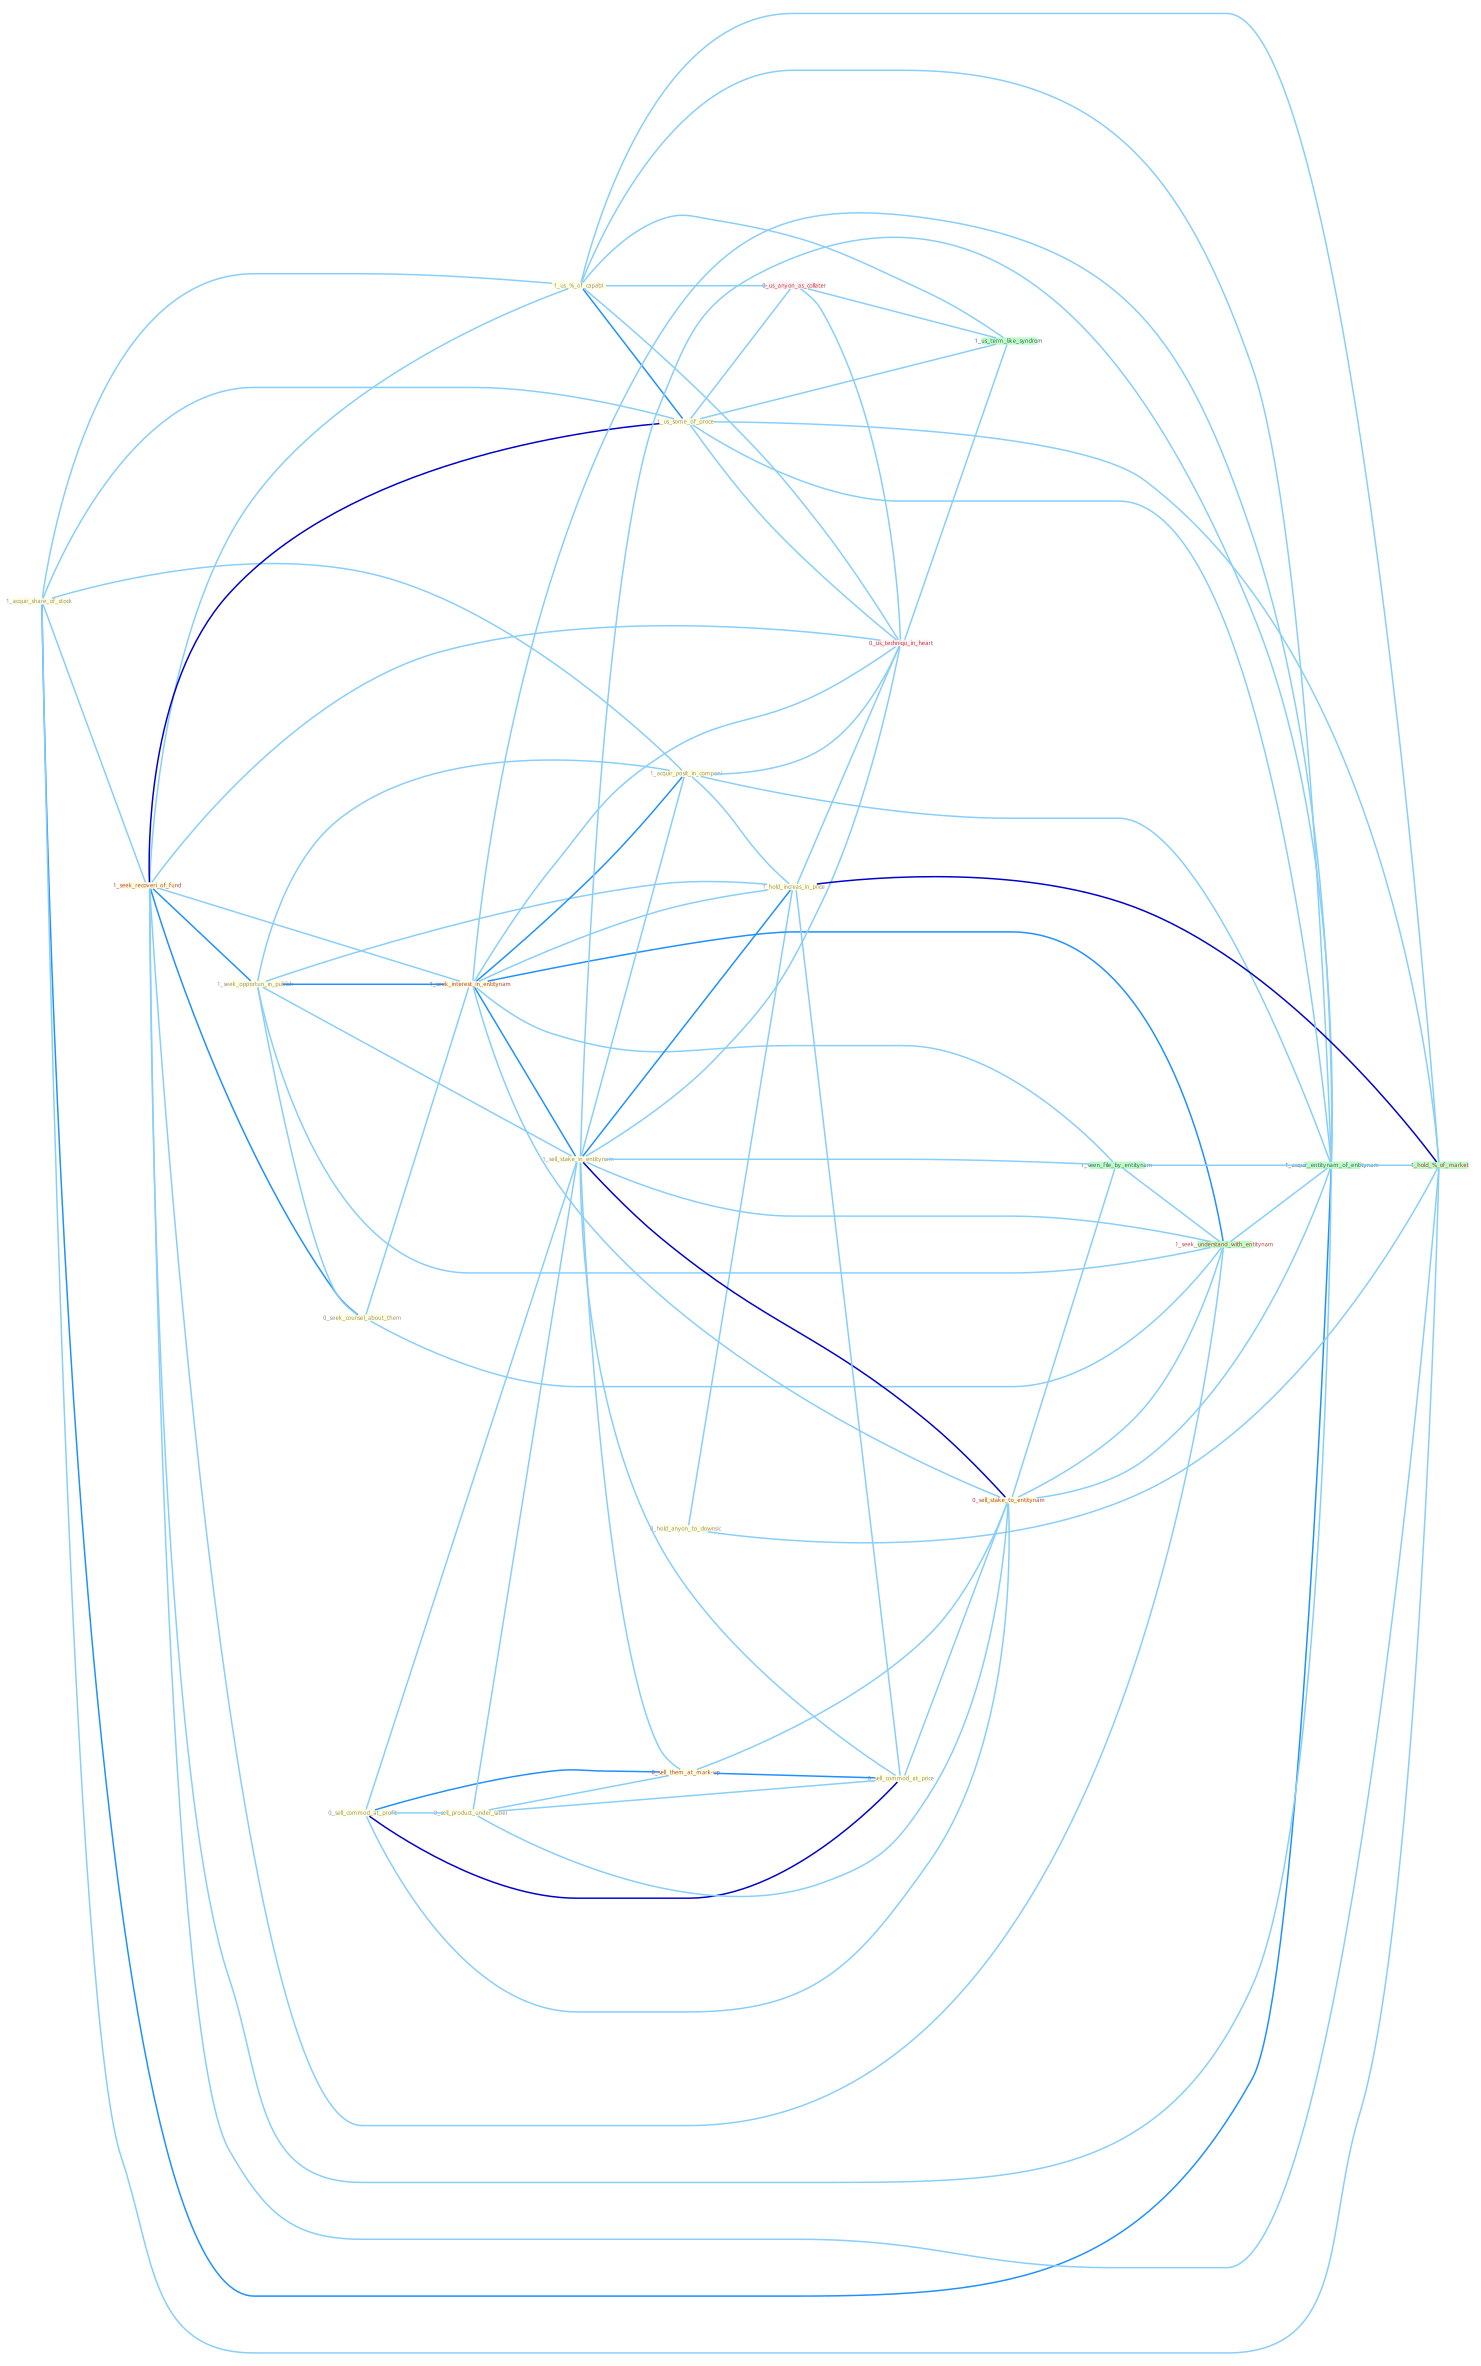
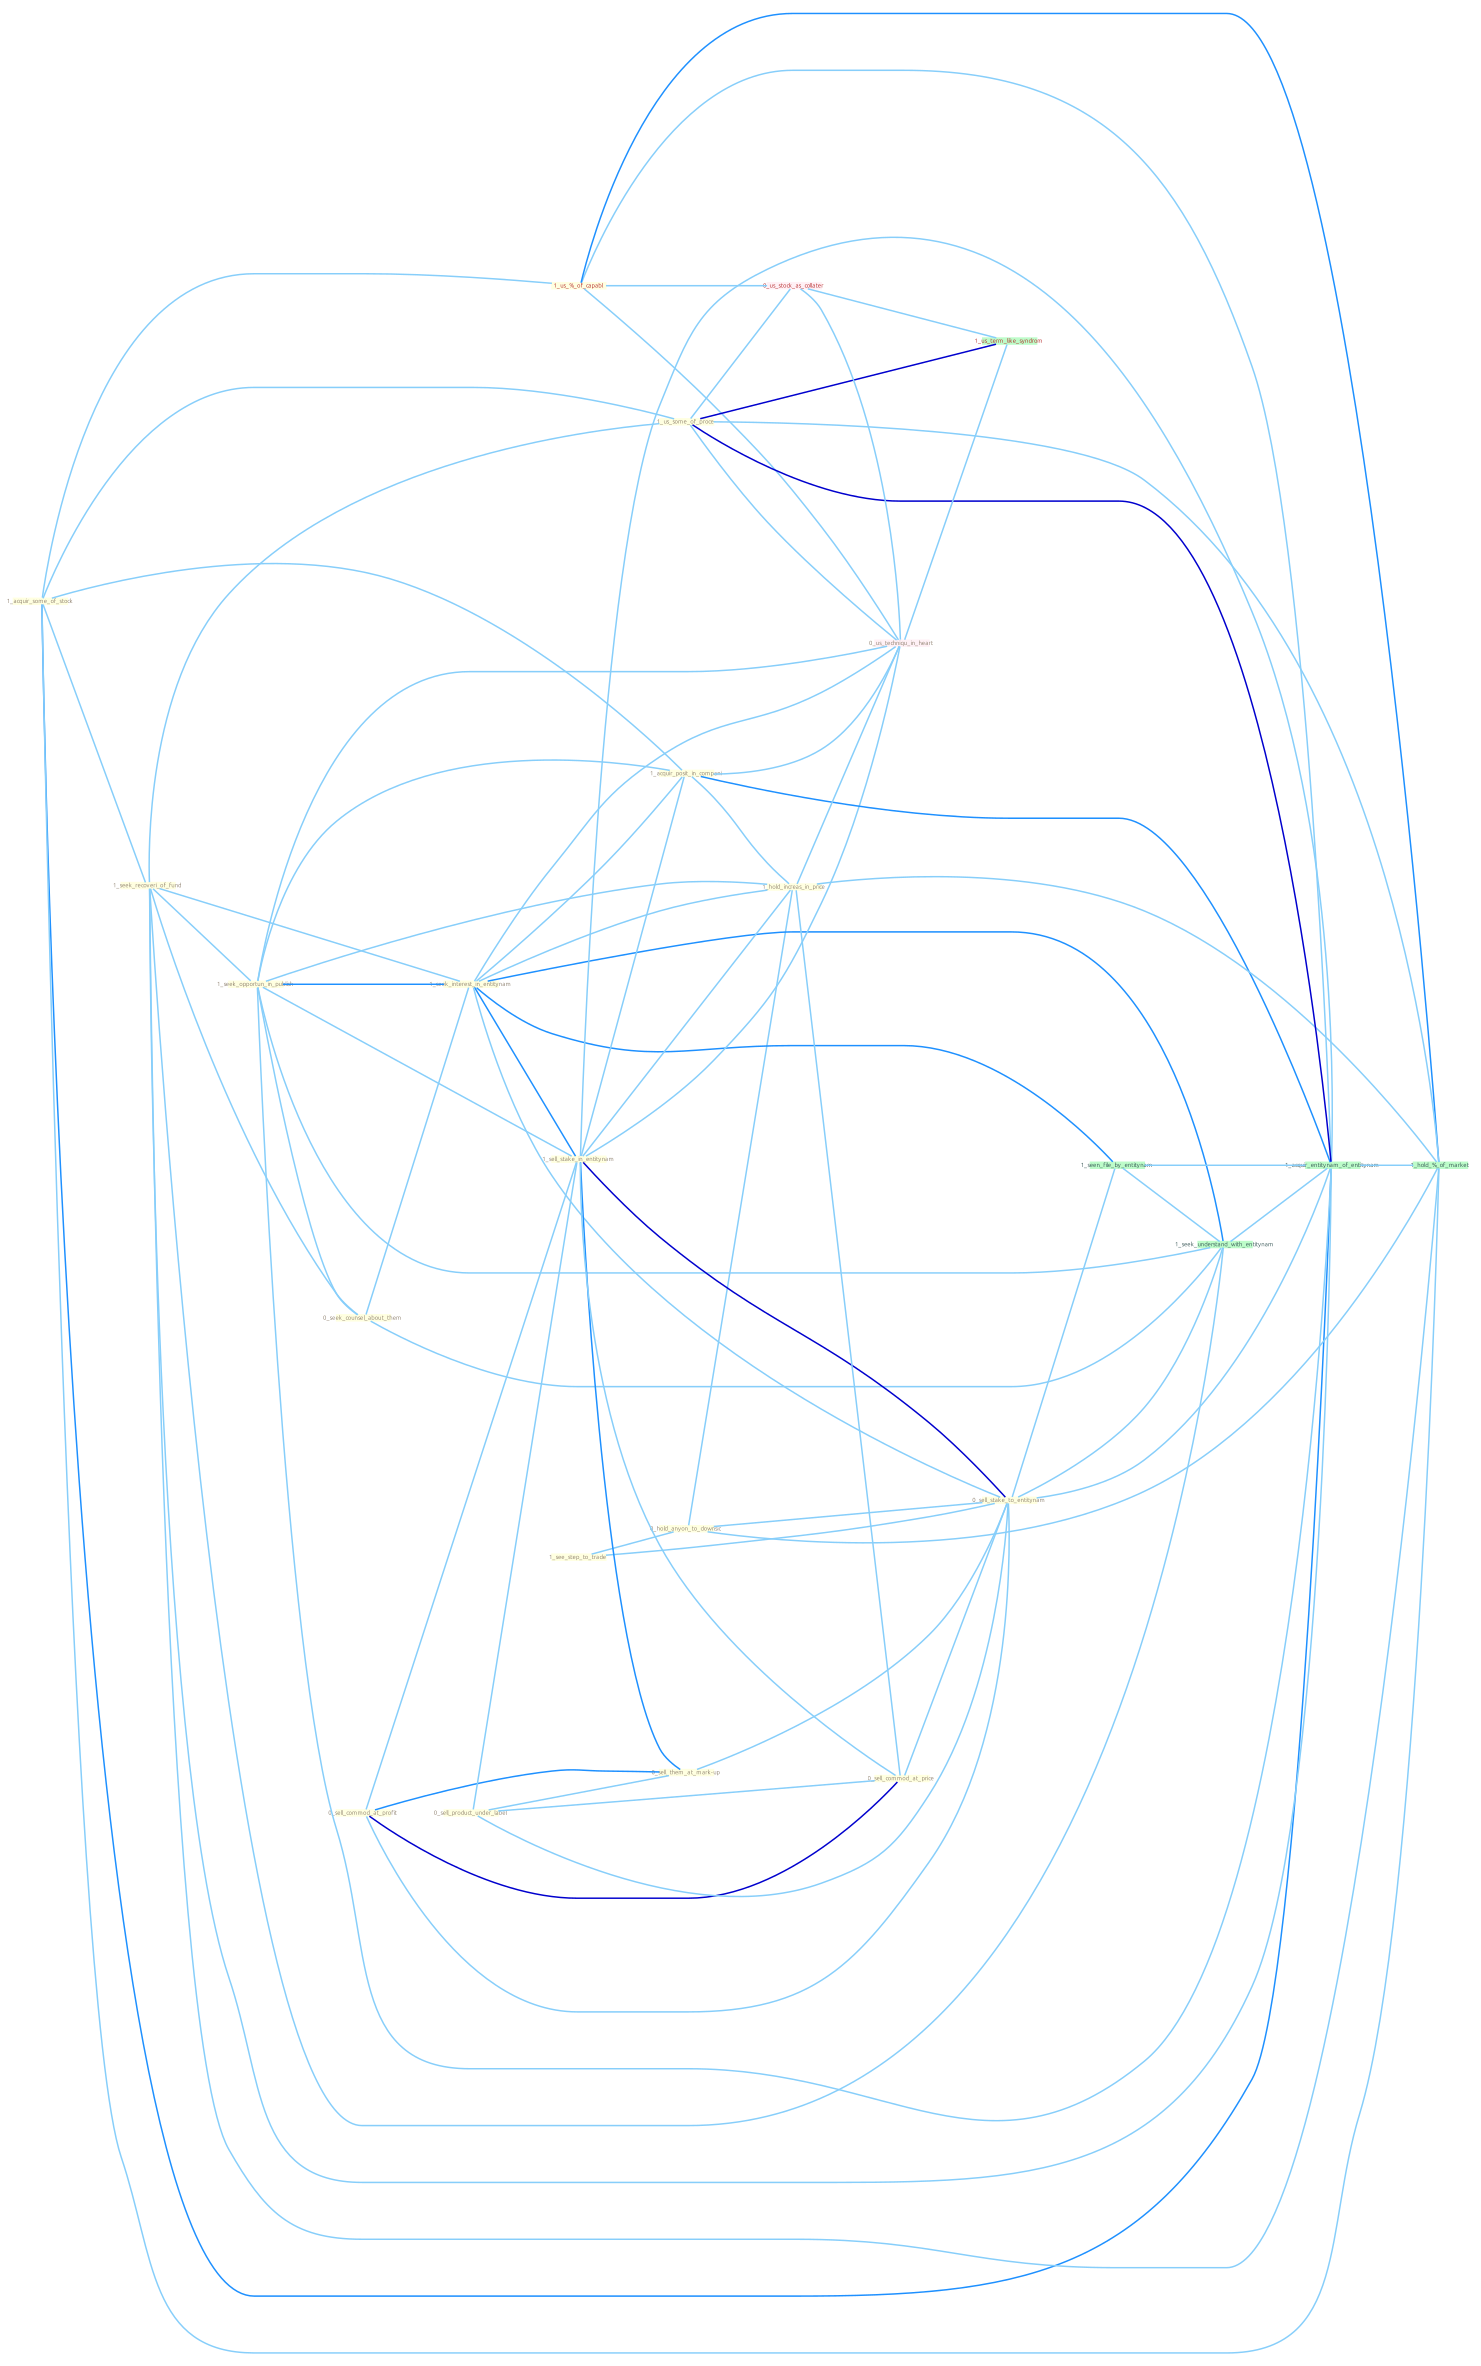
edge "1_us_%_of_capabl" -- "1_hold_%_of_market": color #87cefa -> #1e90ff
edge "1_seek_interest_in_entitynam" -- "1_acquir_entitynam_of_entitynam": now "1_seek_opportun_in_publish" -- "1_acquir_entitynam_of_entitynam"
edge "1_us_%_of_capabl" -- "1_us_term_like_syndrom": removed
node "1_us_%_of_capabl": fontcolor #8b7d6b -> #b22222
node "0_us_anyon_as_collater": label "0_us_anyon_as_collater" -> "0_us_stock_as_collater"
node "1_us_term_like_syndrom": fontcolor #2f4f4f -> #b22222
edge "1_us_%_of_capabl" -- "1_us_some_of_proce": removed
edge "1_us_term_like_syndrom" -- "1_us_some_of_proce": color #87cefa -> #0000cd
edge "1_us_%_of_capabl" -- "1_seek_recoveri_of_fund": removed
edge "1_us_some_of_proce" -- "1_seek_recoveri_of_fund": color #0000cd -> #87cefa
edge "1_us_some_of_proce" -- "1_acquir_entitynam_of_entitynam": color #87cefa -> #0000cd
node "1_acquir_share_of_stock": label "1_acquir_share_of_stock" -> "1_acquir_some_of_stock"
node "0_us_techniqu_in_heart": fontcolor #b22222 -> #8b7d6b
edge "0_us_techniqu_in_heart" -- "1_seek_recoveri_of_fund": now "0_us_techniqu_in_heart" -- "1_seek_opportun_in_publish"
edge "1_acquir_posit_in_compani" -- "1_acquir_entitynam_of_entitynam": color #87cefa -> #1e90ff
edge "1_acquir_posit_in_compani" -- "1_seek_interest_in_entitynam": color #1e90ff -> #87cefa
node "1_seek_recoveri_of_fund": fontcolor #b22222 -> #8b7d6b
edge "1_hold_increas_in_price" -- "1_hold_%_of_market": color #0000cd -> #87cefa
edge "1_seek_recoveri_of_fund" -- "1_seek_opportun_in_publish": color #1e90ff -> #87cefa
node "1_seek_interest_in_entitynam": fontcolor #b22222 -> #8b7d6b
edge "1_hold_increas_in_price" -- "1_sell_stake_in_entitynam": color #1e90ff -> #87cefa
edge "1_seek_interest_in_entitynam" -- "1_seen_file_by_entitynam": color #87cefa -> #1e90ff
edge "1_seek_recoveri_of_fund" -- "0_seek_counsel_about_them": color #1e90ff -> #87cefa
edge "1_sell_stake_in_entitynam" -- "1_seen_file_by_entitynam": removed
node "1_hold_%_of_market": fontcolor #b22222 -> #2f4f4f
edge "1_sell_stake_in_entitynam" -- "1_seek_understand_with_entitynam": removed
node "1_seek_understand_with_entitynam": fontcolor #b22222 -> #2f4f4f
edge "1_sell_stake_in_entitynam" -- "0_sell_them_at_mark-up": color #87cefa -> #1e90ff
node "0_sell_stake_to_entitynam": fontcolor #b22222 -> #8b7d6b
edge "0_sell_stake_to_entitynam" -- "0_hold_anyon_to_downsid": added
node "1_see_step_to_trade": added
node "0_sell_them_at_mark-up": fontcolor #b22222 -> #8b7d6b
edge "0_sell_them_at_mark-up" -- "0_sell_commod_at_price": removed
edge "0_sell_commod_at_profit" -- "0_sell_product_under_label": removed
